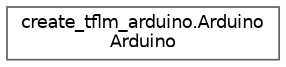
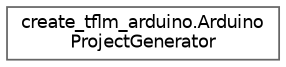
node "create_tflm_arduino.Arduino Arduino": label "create_tflm_arduino.Arduino Arduino" -> "create_tflm_arduino.Arduino ProjectGenerator"
